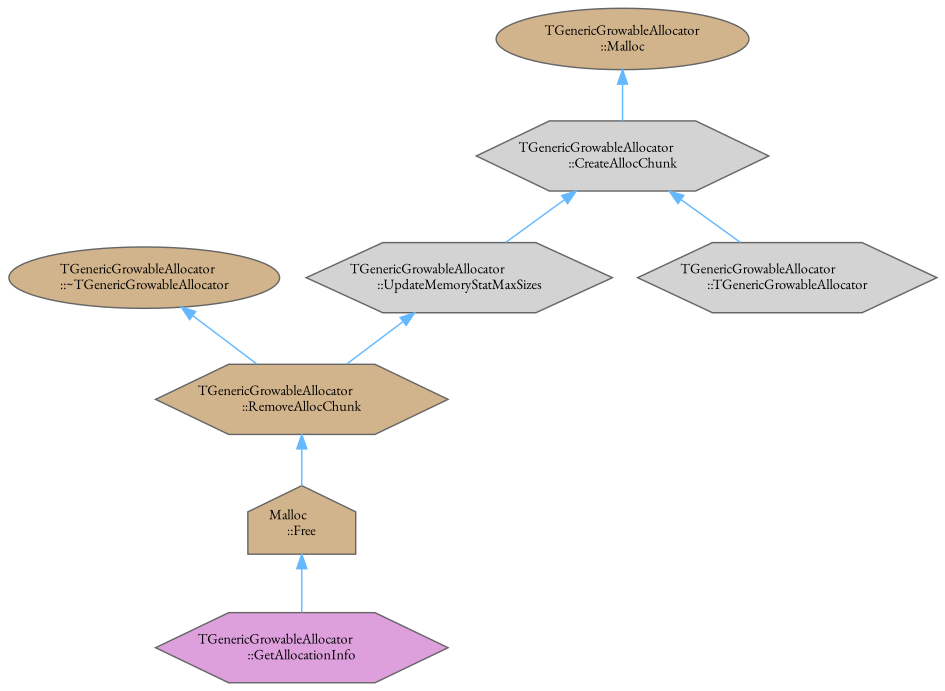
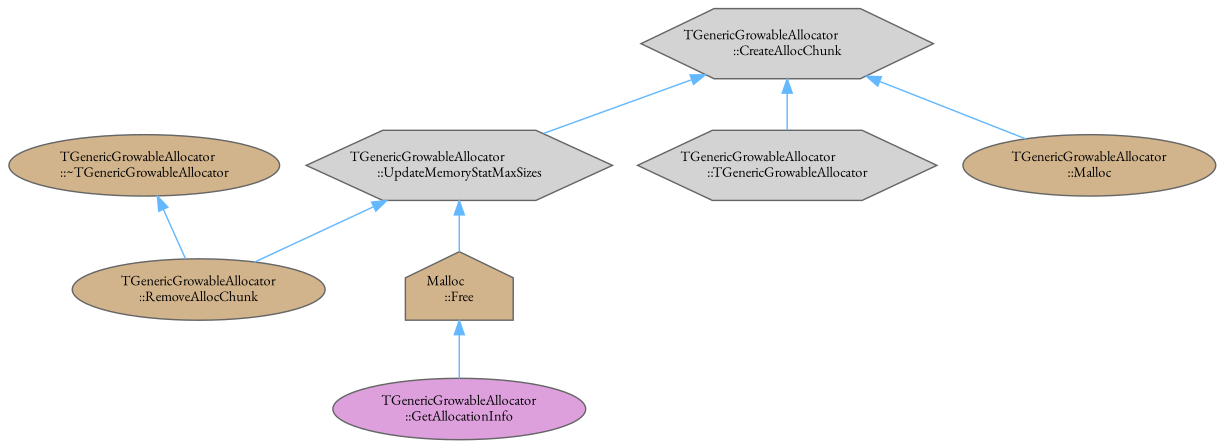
edge "TGenericGrowableAllocator ::CreateAllocChunk" -> "TGenericGrowableAllocator ::Malloc": reversed
node "TGenericGrowableAllocator ::RemoveAllocChunk": shape hexagon -> ellipse
edge "Malloc ::Free" -> "TGenericGrowableAllocator ::RemoveAllocChunk": now "Malloc ::Free" -> "TGenericGrowableAllocator ::UpdateMemoryStatMaxSizes"
node "TGenericGrowableAllocator ::GetAllocationInfo": shape hexagon -> ellipse
